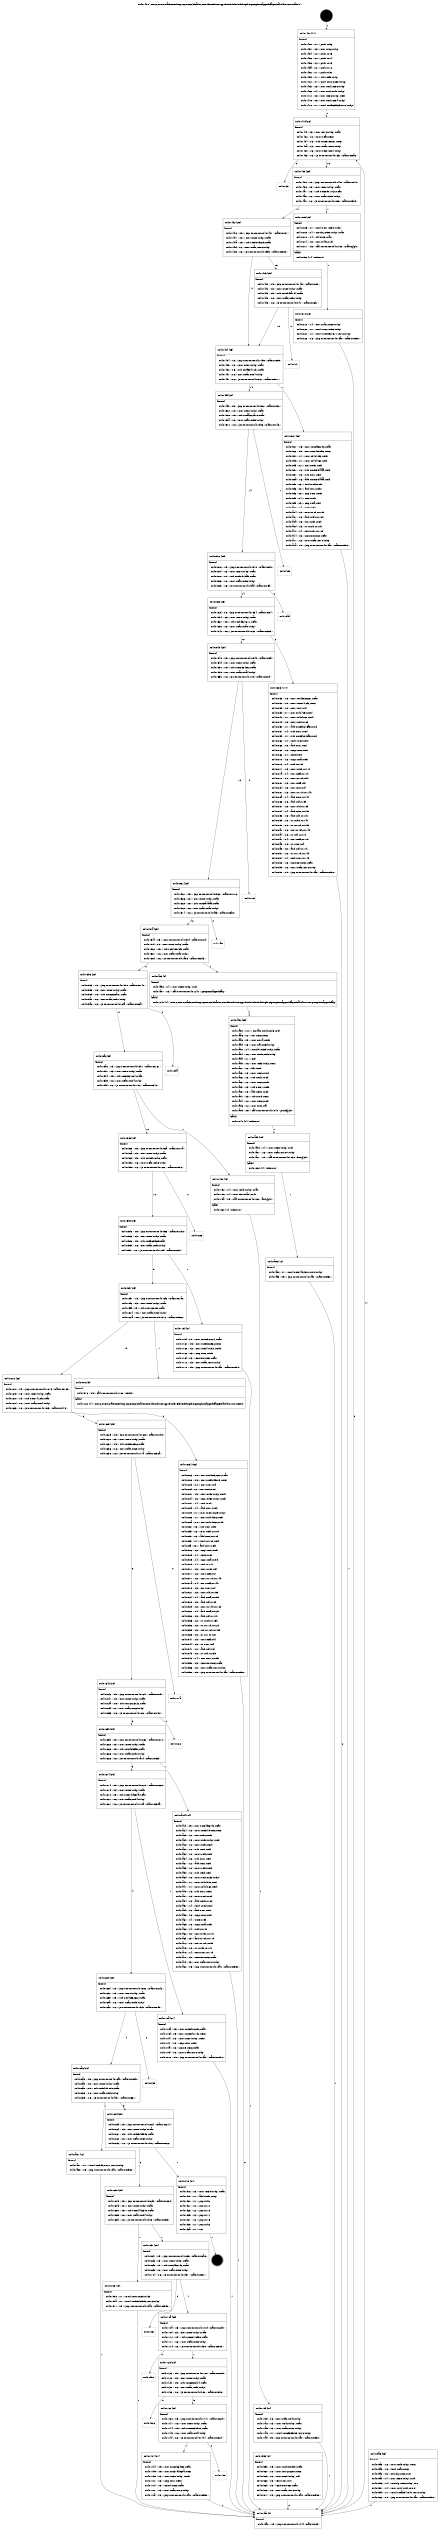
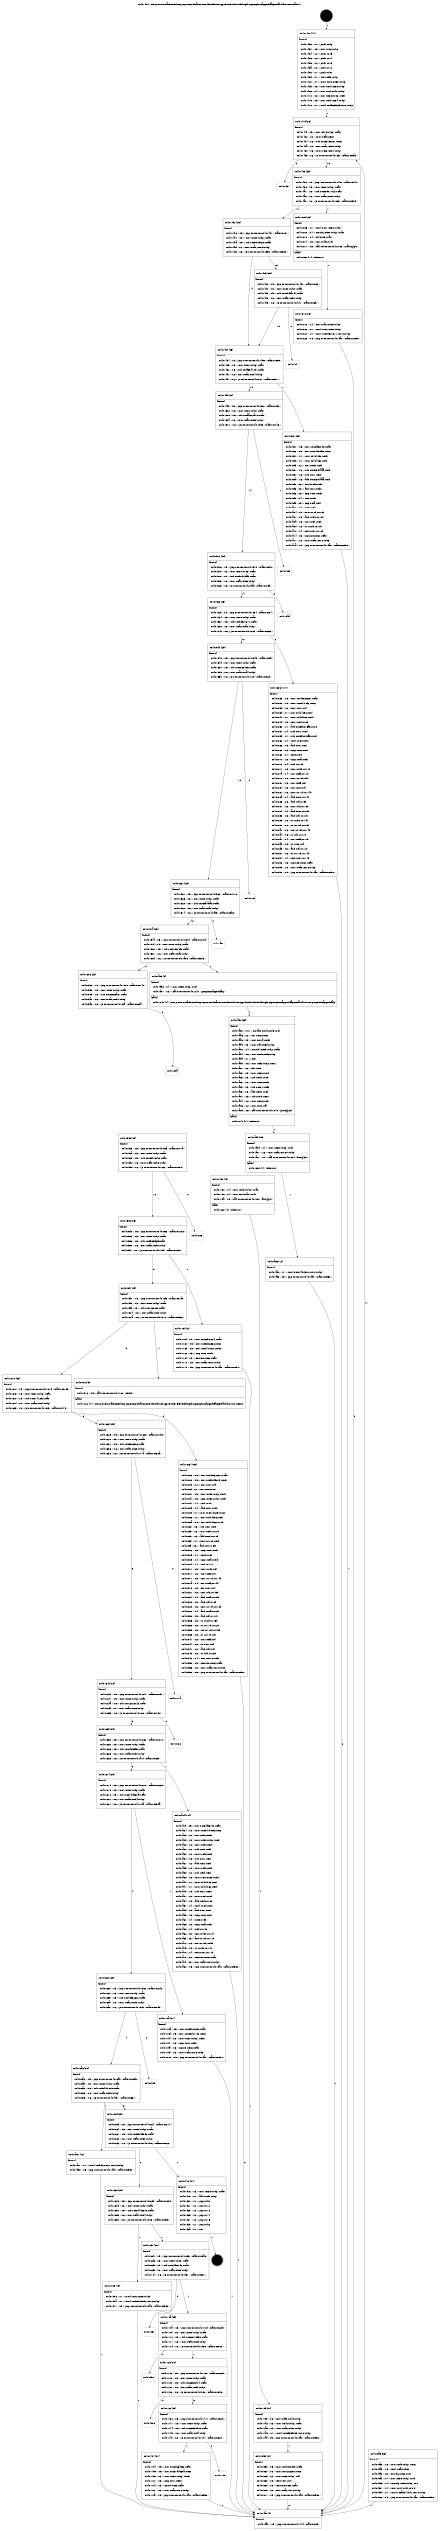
node "0x4015ac [25]": removed
edge "0x40179f [21]" -> "0x401da0 [5]": now "0x40179f [21]" -> "0x40195b [27]"
